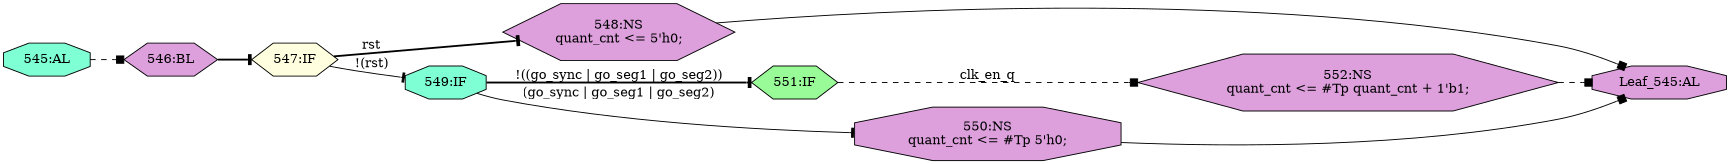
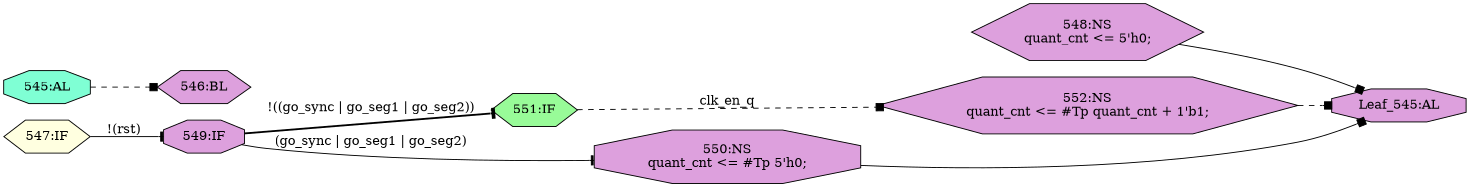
edge "547:IF" -> "548:NS quant_cnt <= 5'h0;": removed, label "rst"
edge "546:BL" -> "547:IF": removed
node "549:IF": fillcolor aquamarine -> plum
